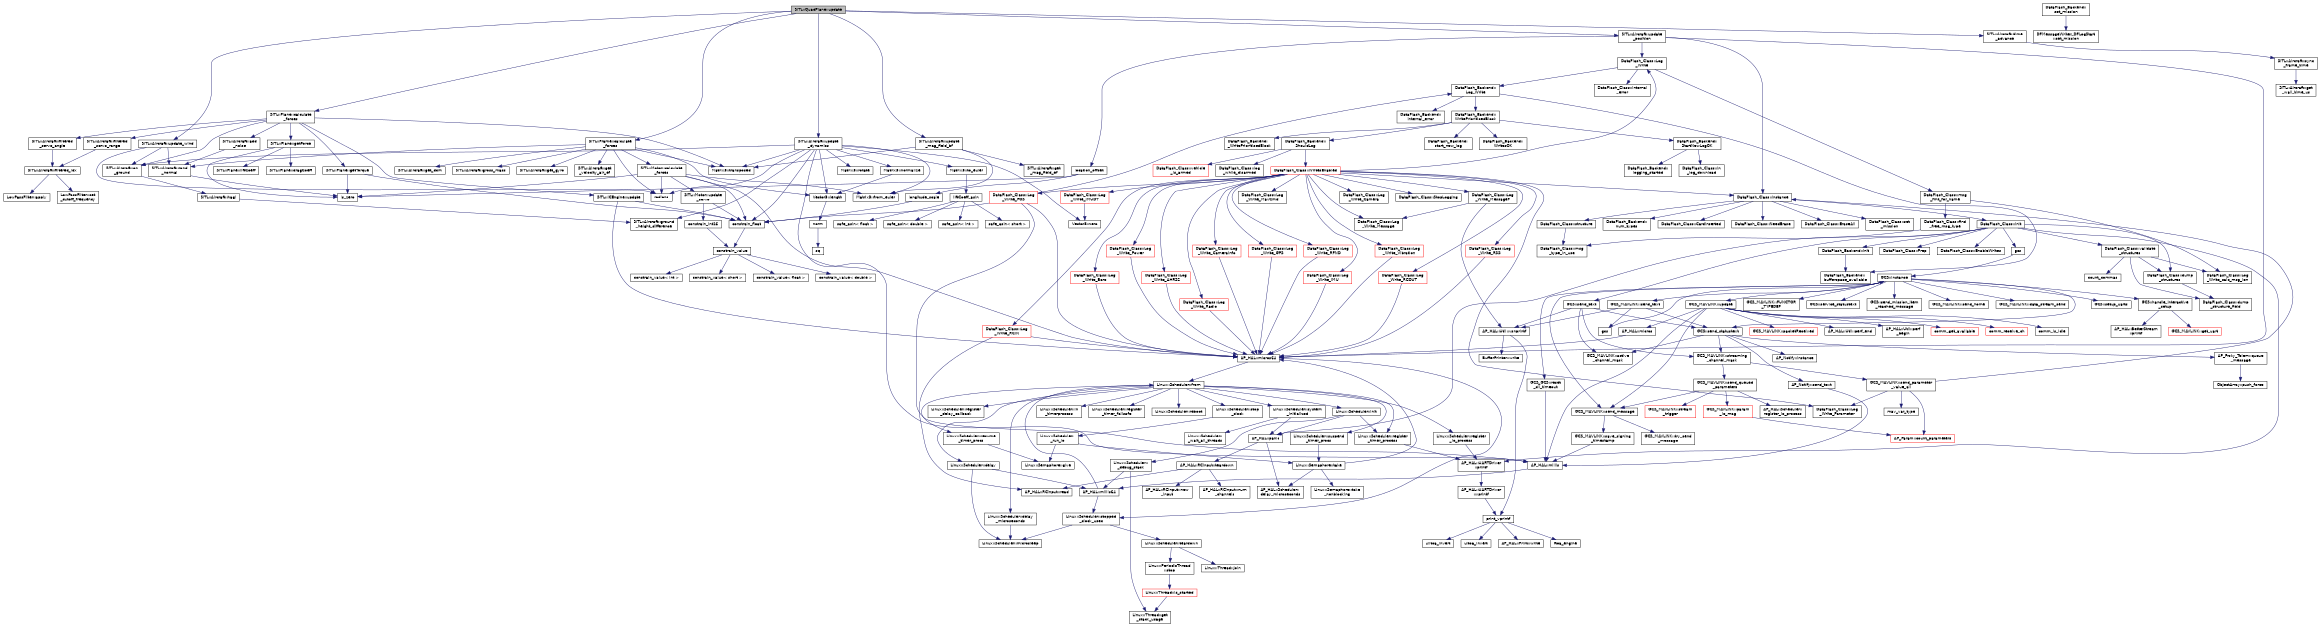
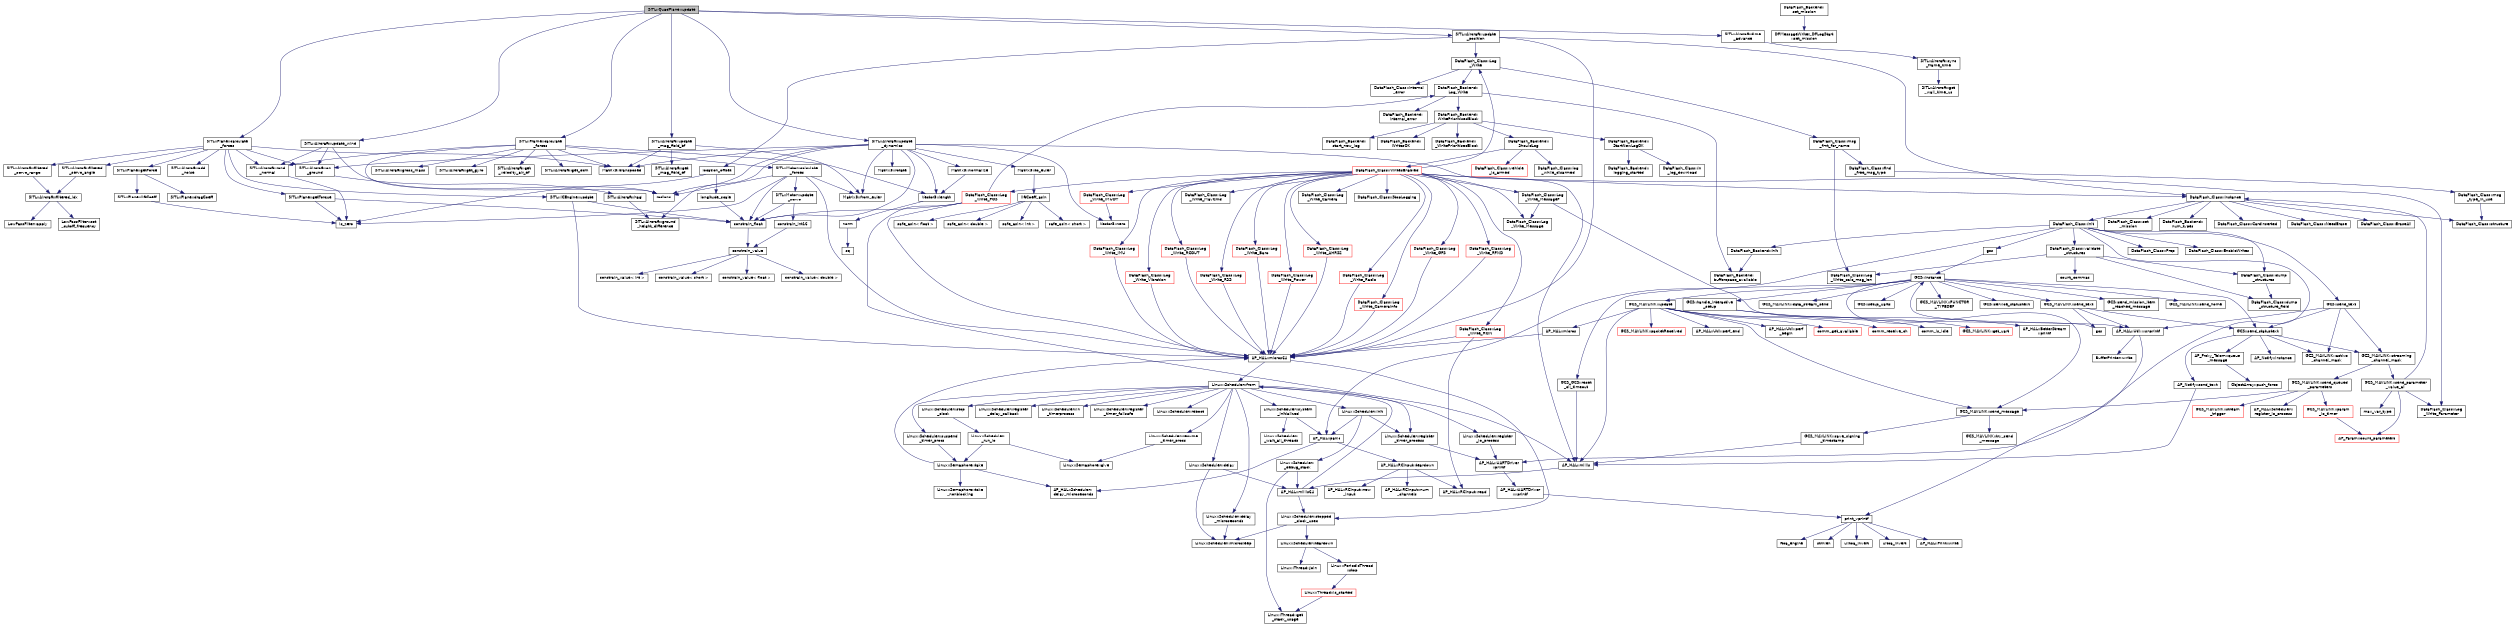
edge "SITL::Aircraft::add _noise" -> "SITL::Aircraft::rand _normal": now "SITL::Plane::calculate _forces" -> "SITL::Aircraft::rand _normal"
edge "SITL::Plane::getForce" -> "is_zero": now "SITL::Plane::liftCoeff" -> "is_zero"
edge "DataFlash_Class::structure" -> "DataFlash_Class::msg _type_in_use": reversed
node "GCS_MAVLINK::param _io_mag": label "GCS_MAVLINK::param _io_mag" -> "GCS_MAVLINK::param _io_timer"
node "strnlen": added
